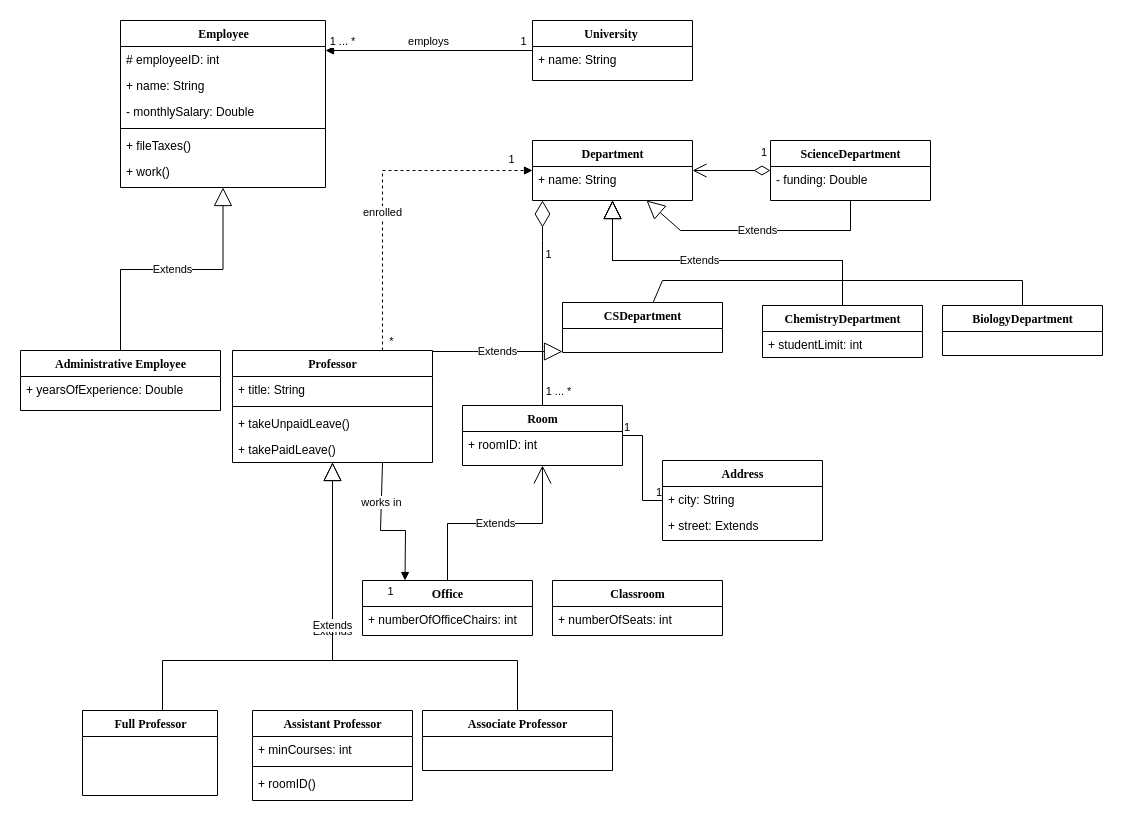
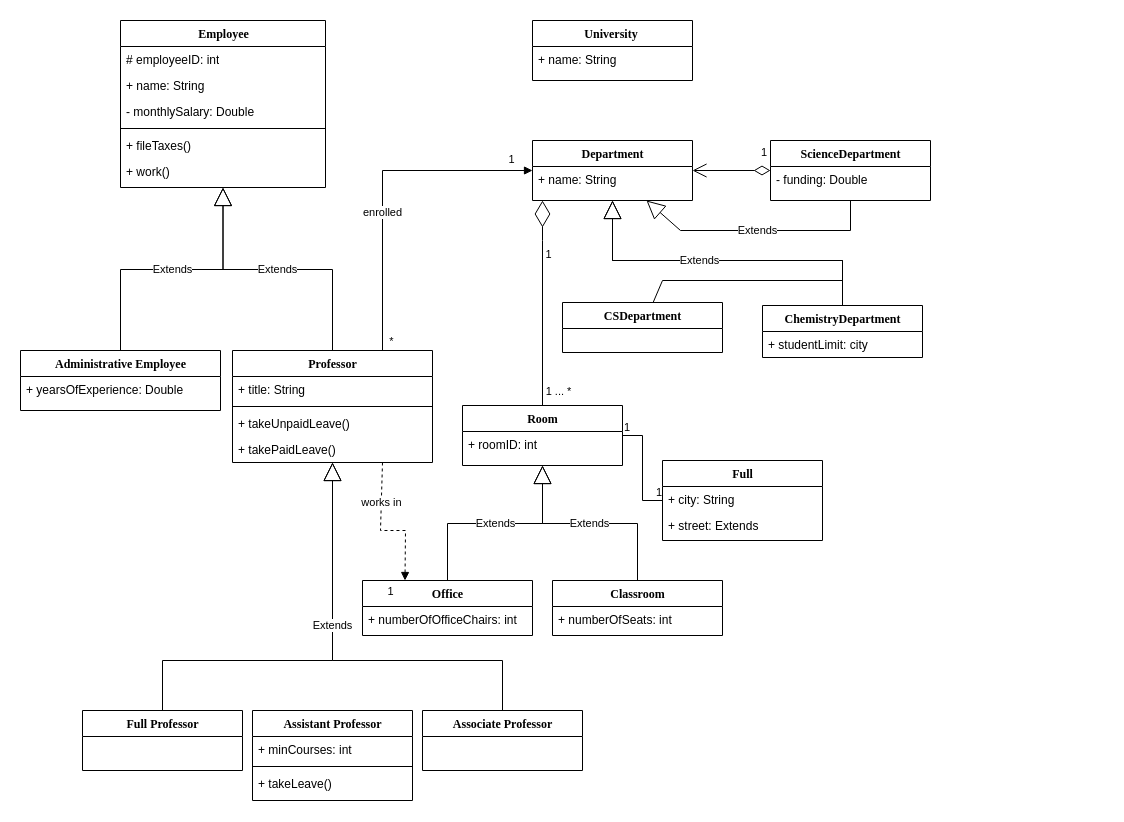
edge "University" -> "Employee": removed, labels "1", "employs", "1 ... *"
edge "Professor" -> "Department": style dashed -> solid
edge "BiologyDepartment" -> "Department": removed
node "BiologyDepartment": removed
node "+ studentLimit: int": label "+ studentLimit: int" -> "+ studentLimit: city"
edge "Professor" -> "CSDepartment": now "Professor" -> "Employee"
edge "Office" -> "Room": arrowhead open -> block
node "Address": label "Address" -> "Full"
edge "Classroom" -> "Room": added, label "Extends"
edge "Professor" -> "Office": style solid -> dashed
node "Associate Professor": size 190x60 -> 160x60
node "Full Professor": size 135x85 -> 160x60
node "+ roomID()": label "+ roomID()" -> "+ takeLeave()"
